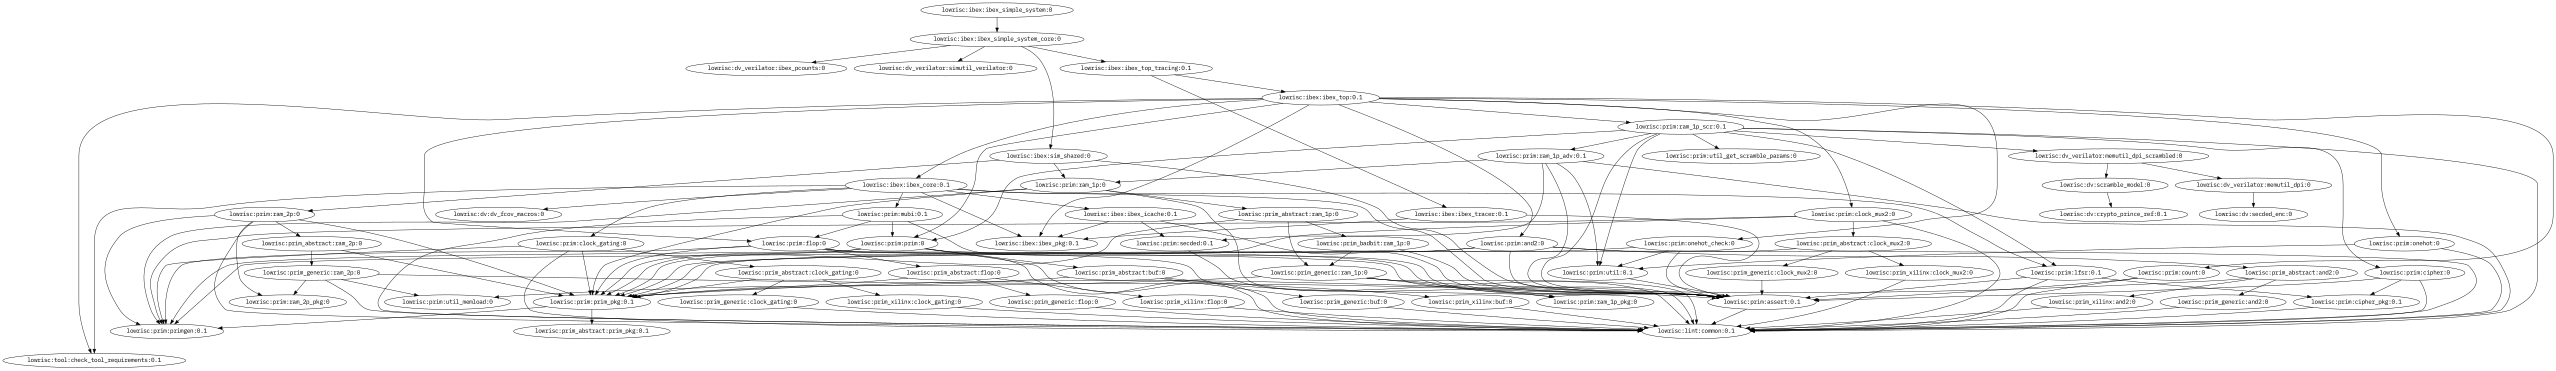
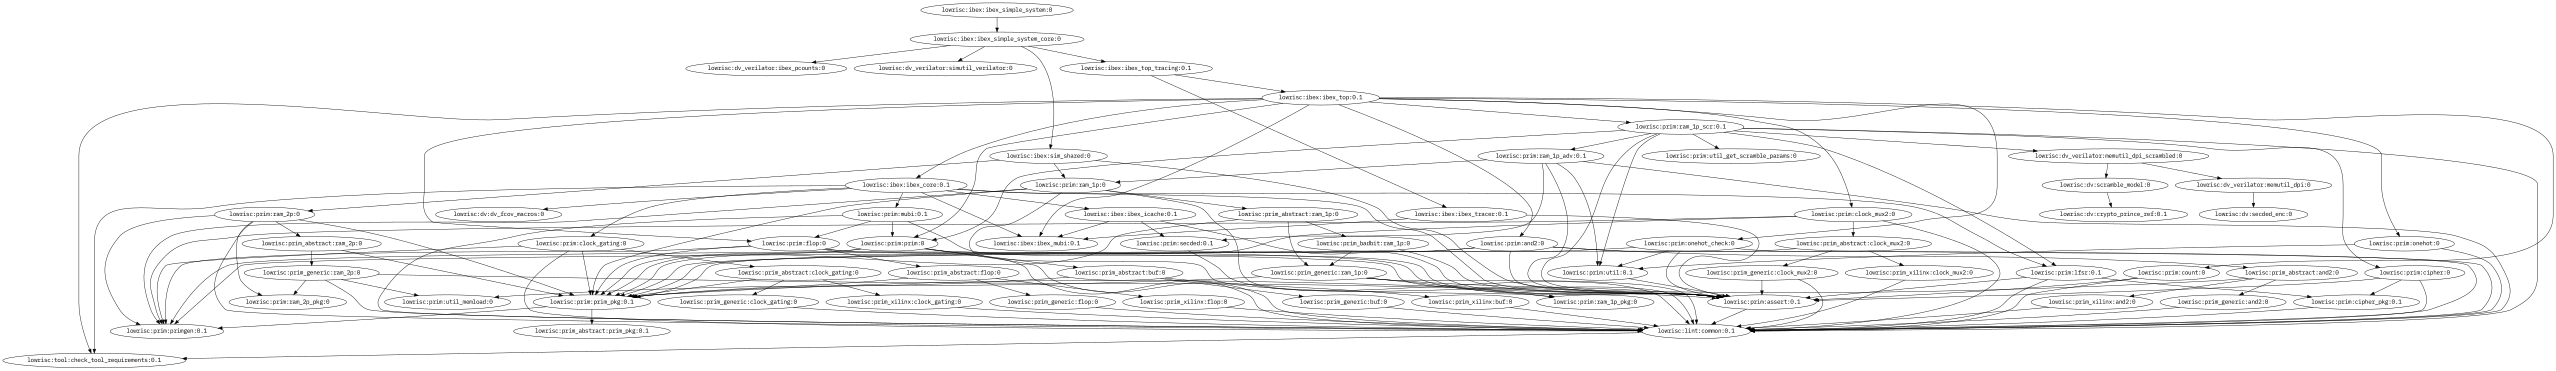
node "lowrisc:ibex:ibex_pkg:0.1": label "lowrisc:ibex:ibex_pkg:0.1" -> "lowrisc:ibex:ibex_mubi:0.1"
edge "lowrisc:prim:flop:0" -> "lowrisc:prim:ram_1p_pkg:0": now "lowrisc:prim:ram_1p:0" -> "lowrisc:prim:ram_1p_pkg:0"
edge "lowrisc:prim:onehot_check:0" -> "lowrisc:lint:common:0.1": added
edge "lowrisc:prim_generic:clock_mux2:0" -> "lowrisc:lint:common:0.1": added
edge "lowrisc:lint:common:0.1" -> "lowrisc:tool:check_tool_requirements:0.1": added
